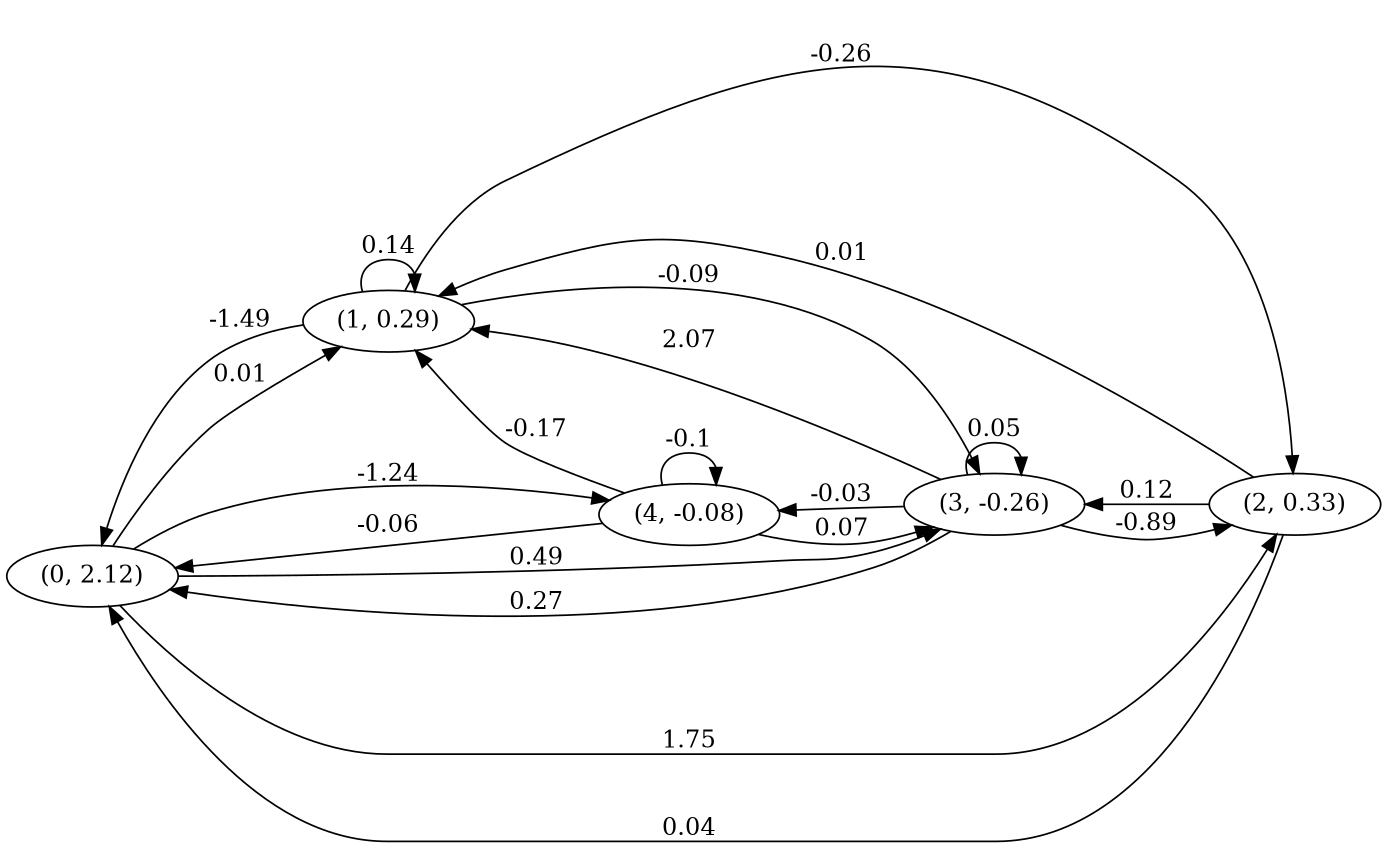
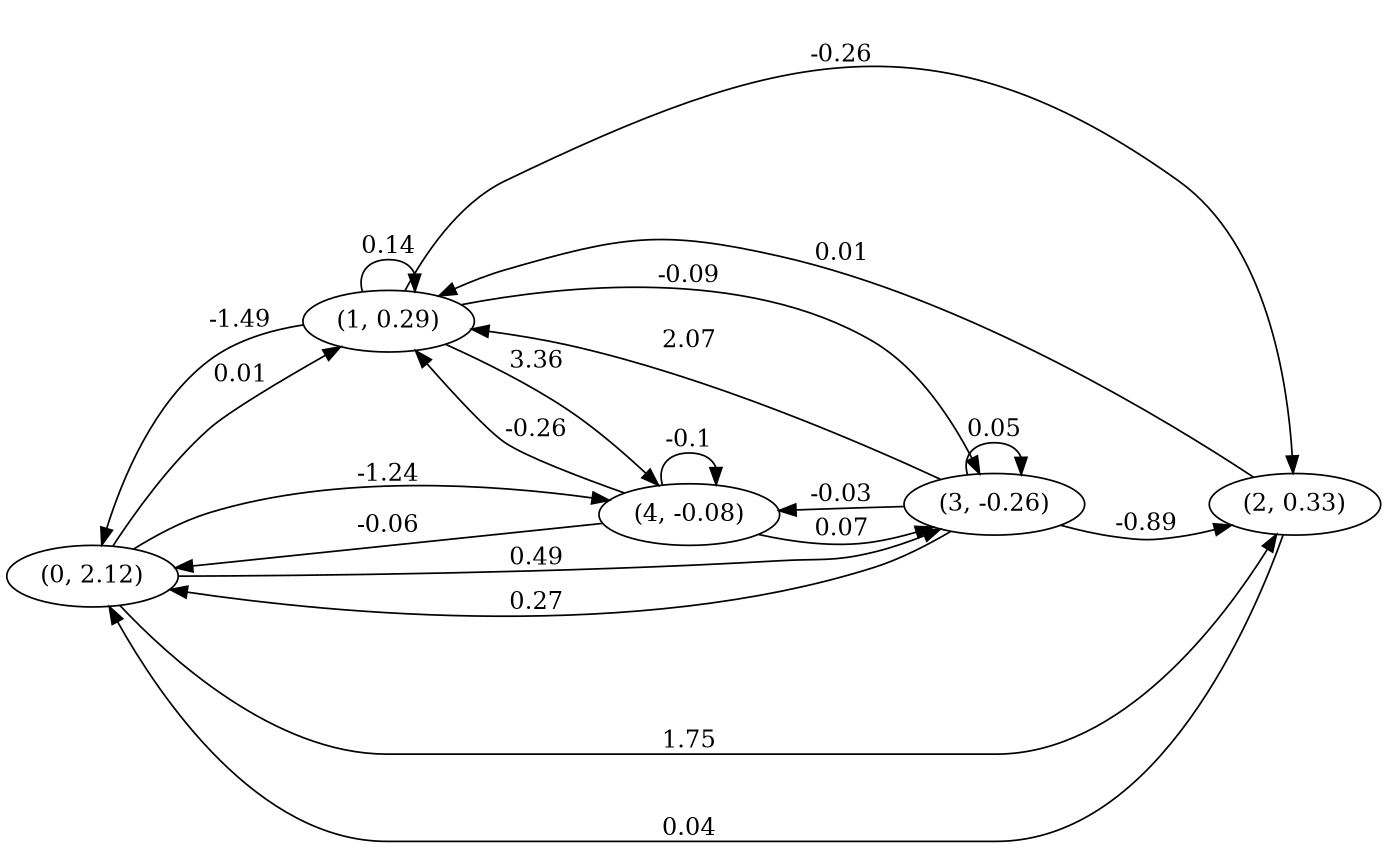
edge "(1, 0.29)" -> "(4, -0.08)": added, label "3.36"
edge "(4, -0.08)" -> "(1, 0.29)": label "-0.17" -> "-0.26"
edge "(2, 0.33)" -> "(3, -0.26)": removed, label "0.12"
